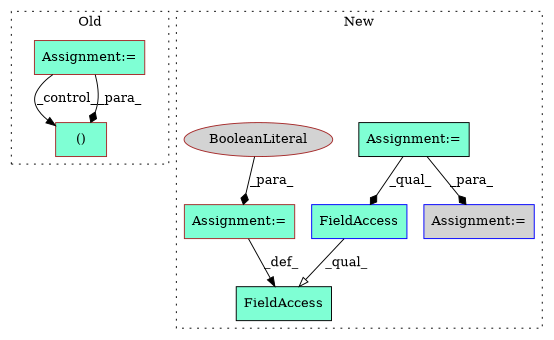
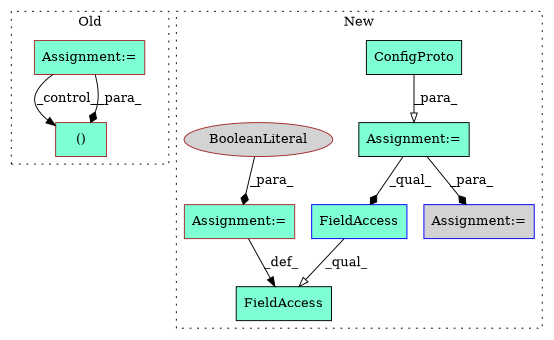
node "ConfigProto": added
